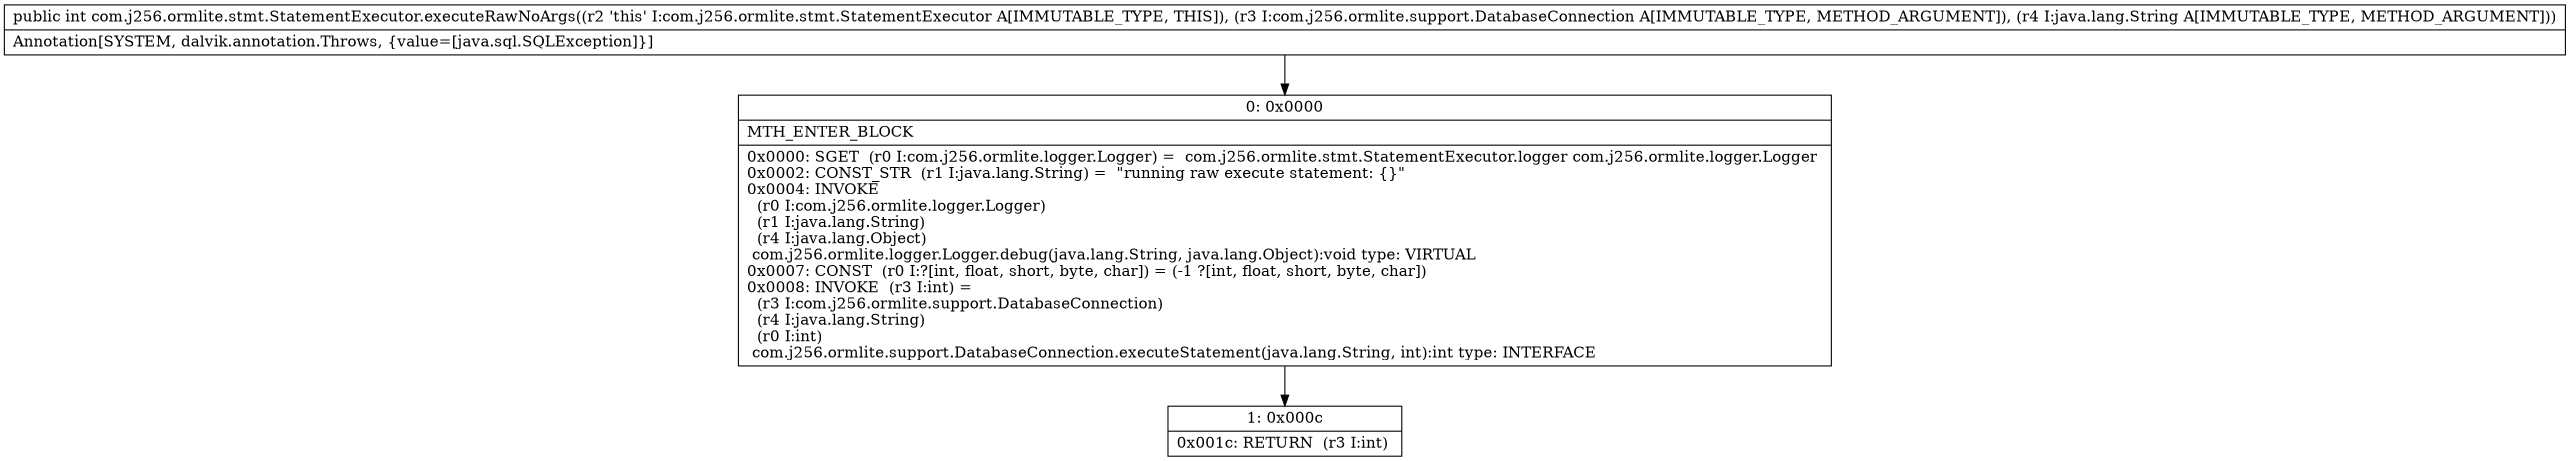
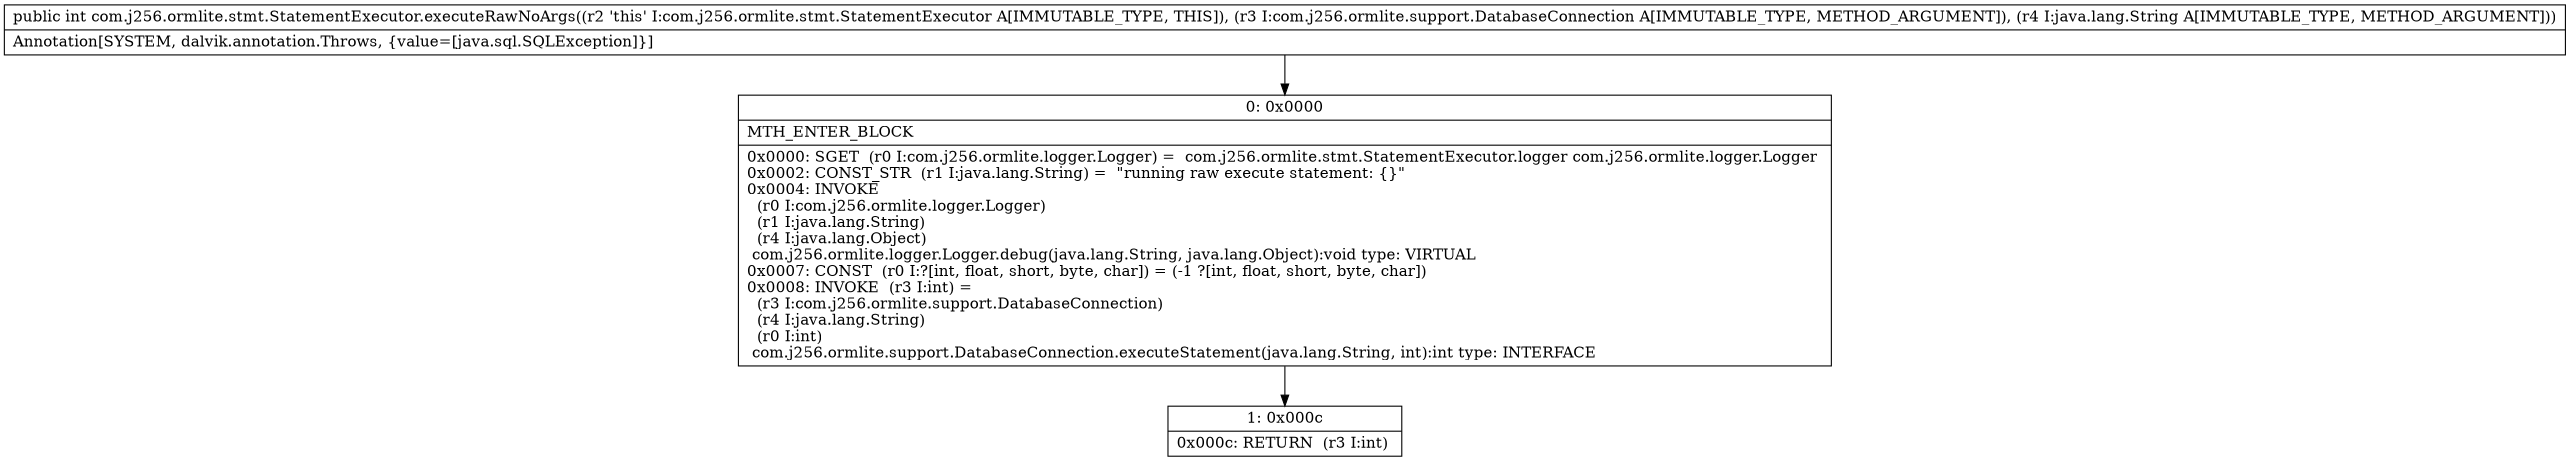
node "1: 0x000c": text "0x001c: RETURN  (r3 I:int)" -> "0x000c: RETURN  (r3 I:int)"
